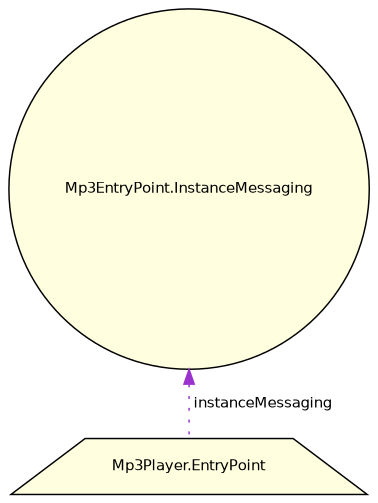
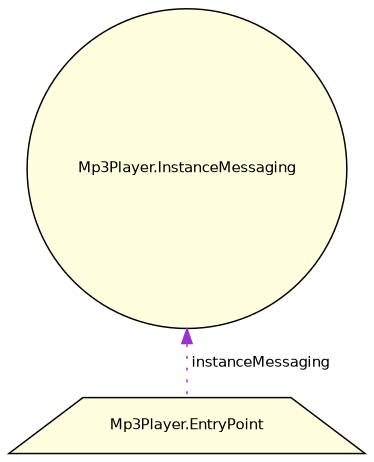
node "Mp3EntryPoint.InstanceMessaging": label "Mp3EntryPoint.InstanceMessaging" -> "Mp3Player.InstanceMessaging"
